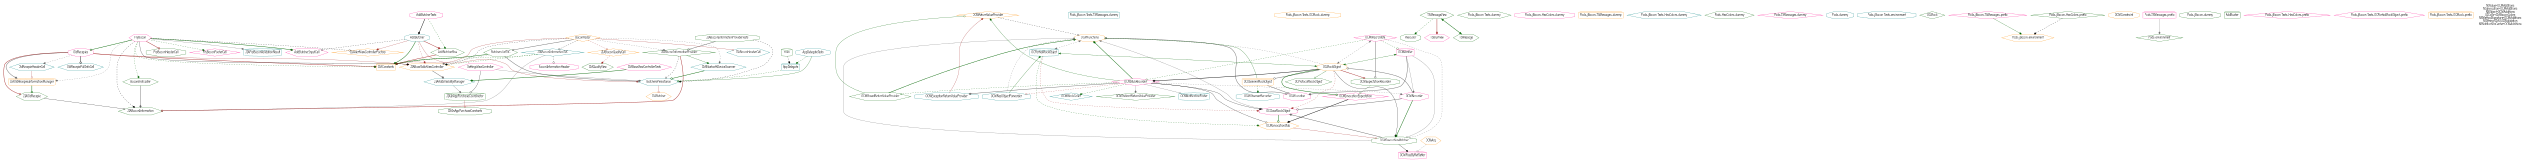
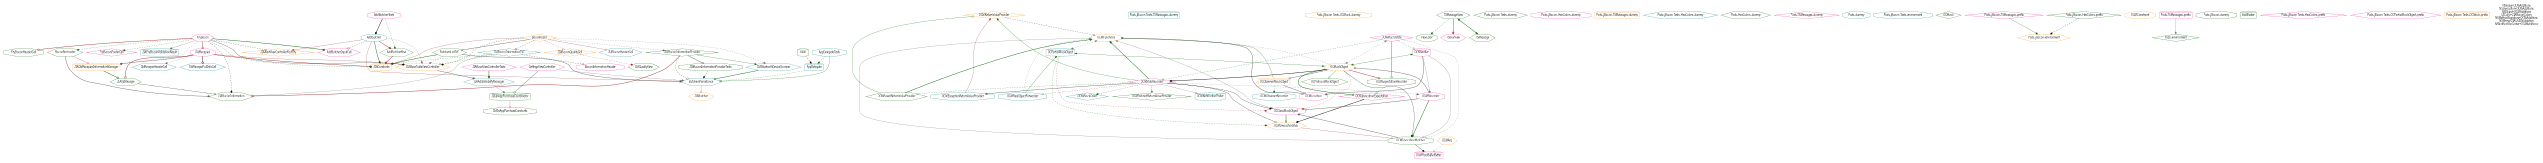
edge "JIABaconInformationProviderTests" -> "JIABaconInformationProvider": reversed
edge "FryBacon" -> "OldRecepies": color darkgreen -> brown
edge "OldRecepieHeaderCell" -> "JIAOldRecepiesInformationManager": now "BaconBrotcaster" -> "JIAOldRecepiesInformationManager"
